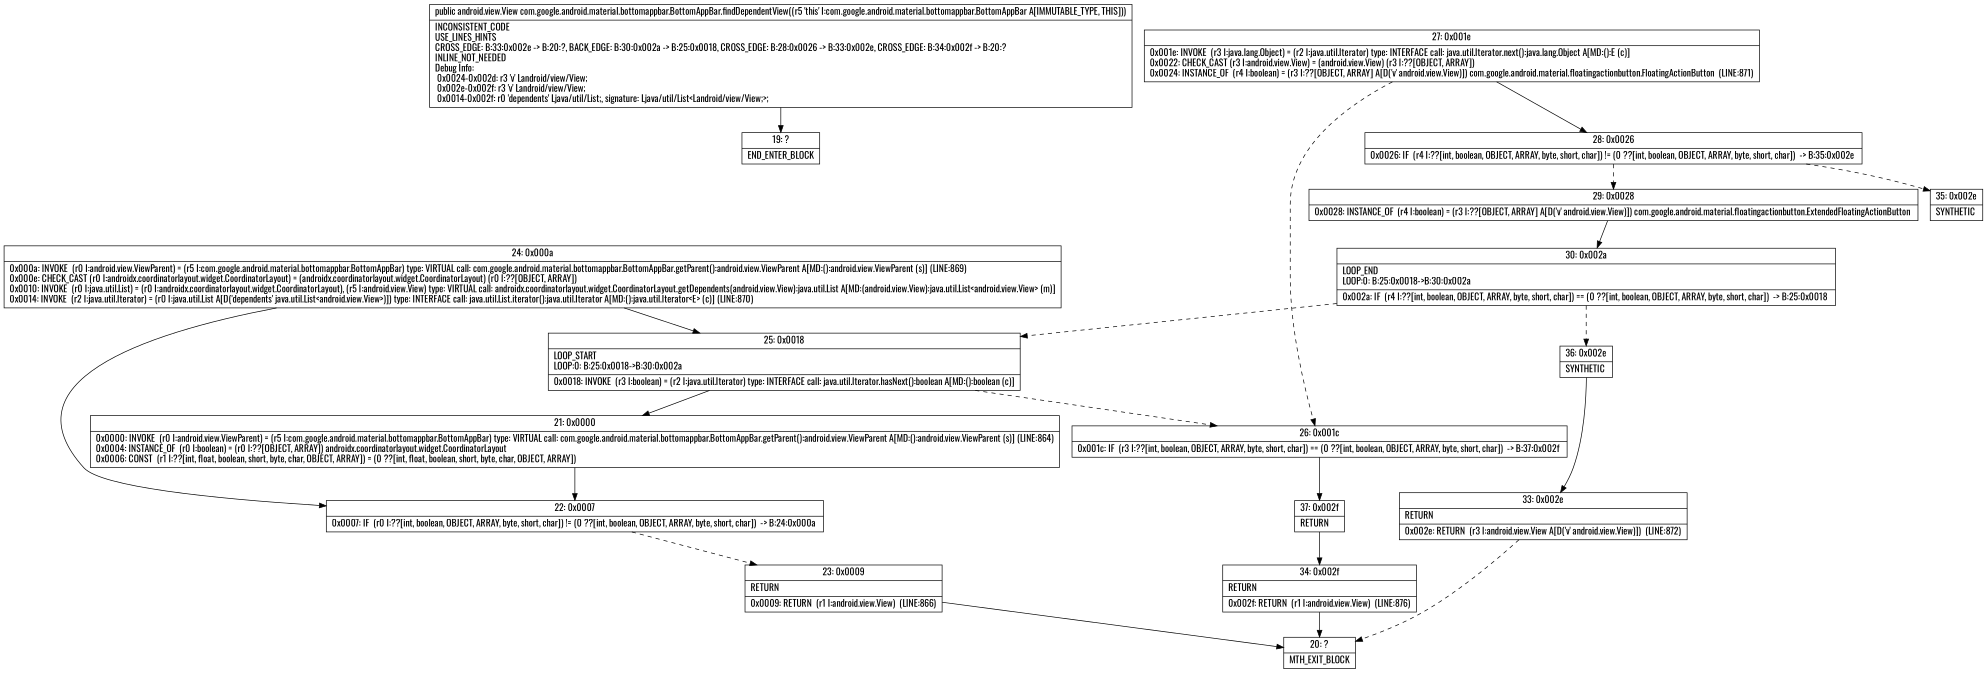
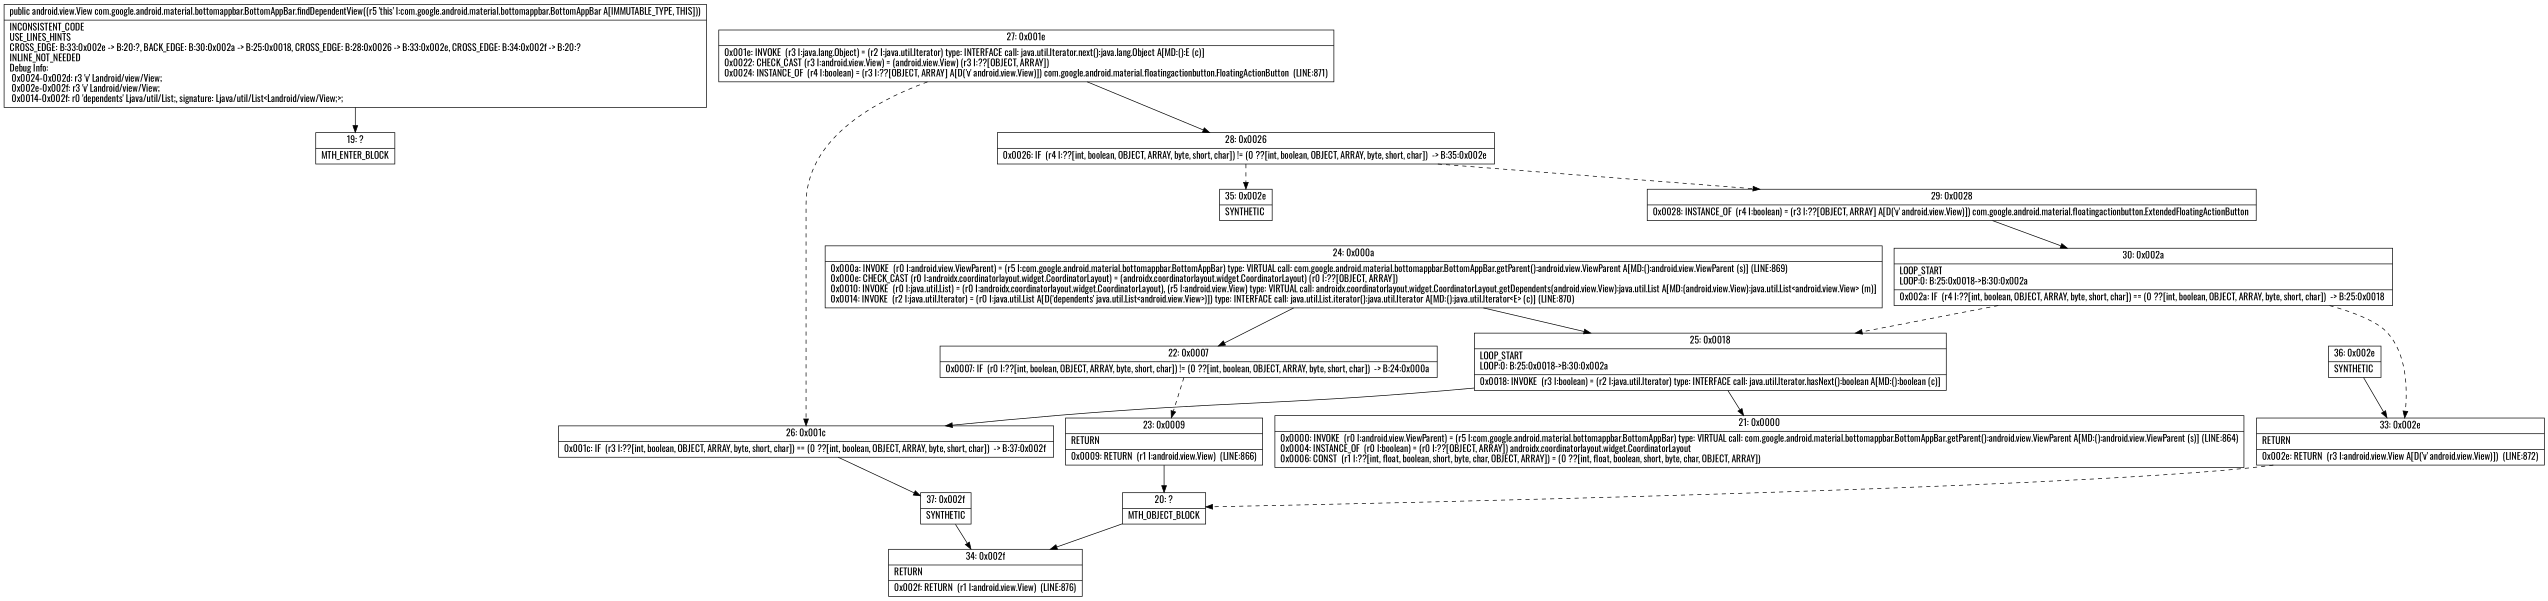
node "19: ?": text "END_ENTER_BLOCK" -> "MTH_ENTER_BLOCK"
node "30: 0x002a": text "LOOP_END" -> "LOOP_START"
edge "30: 0x002a" -> "36: 0x002e": now "30: 0x002a" -> "33: 0x002e"
edge "25: 0x0018" -> "26: 0x001c": style dashed -> solid
edge "21: 0x0000" -> "22: 0x0007": removed
node "37: 0x002f": text "RETURN" -> "SYNTHETIC"
edge "34: 0x002f" -> "20: ?": reversed
node "20: ?": text "MTH_EXIT_BLOCK" -> "MTH_OBJECT_BLOCK"
